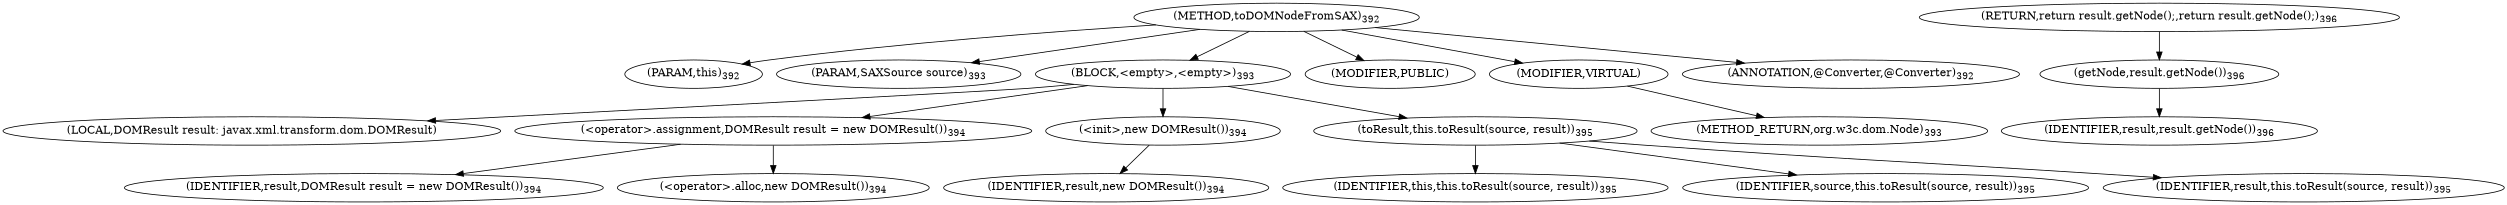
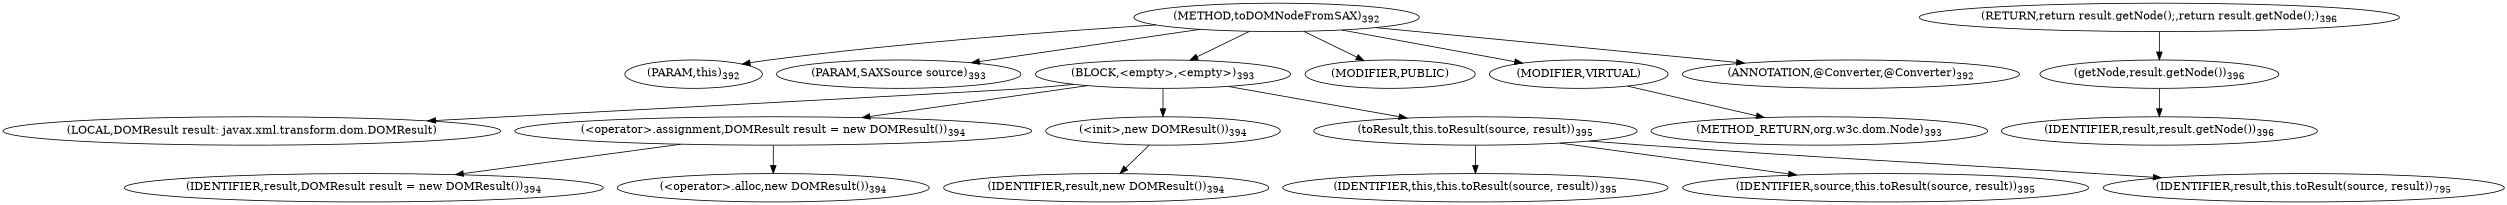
node "(IDENTIFIER,result,this.toResult(source, result))": text "395" -> "795"
